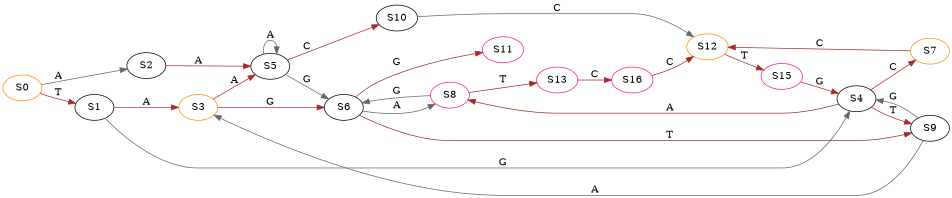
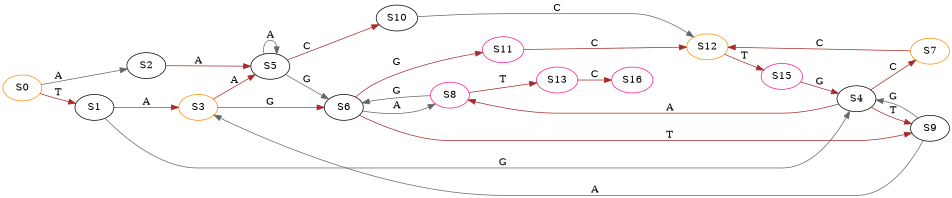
edge "S16" -> "S12": now "S11" -> "S12"
